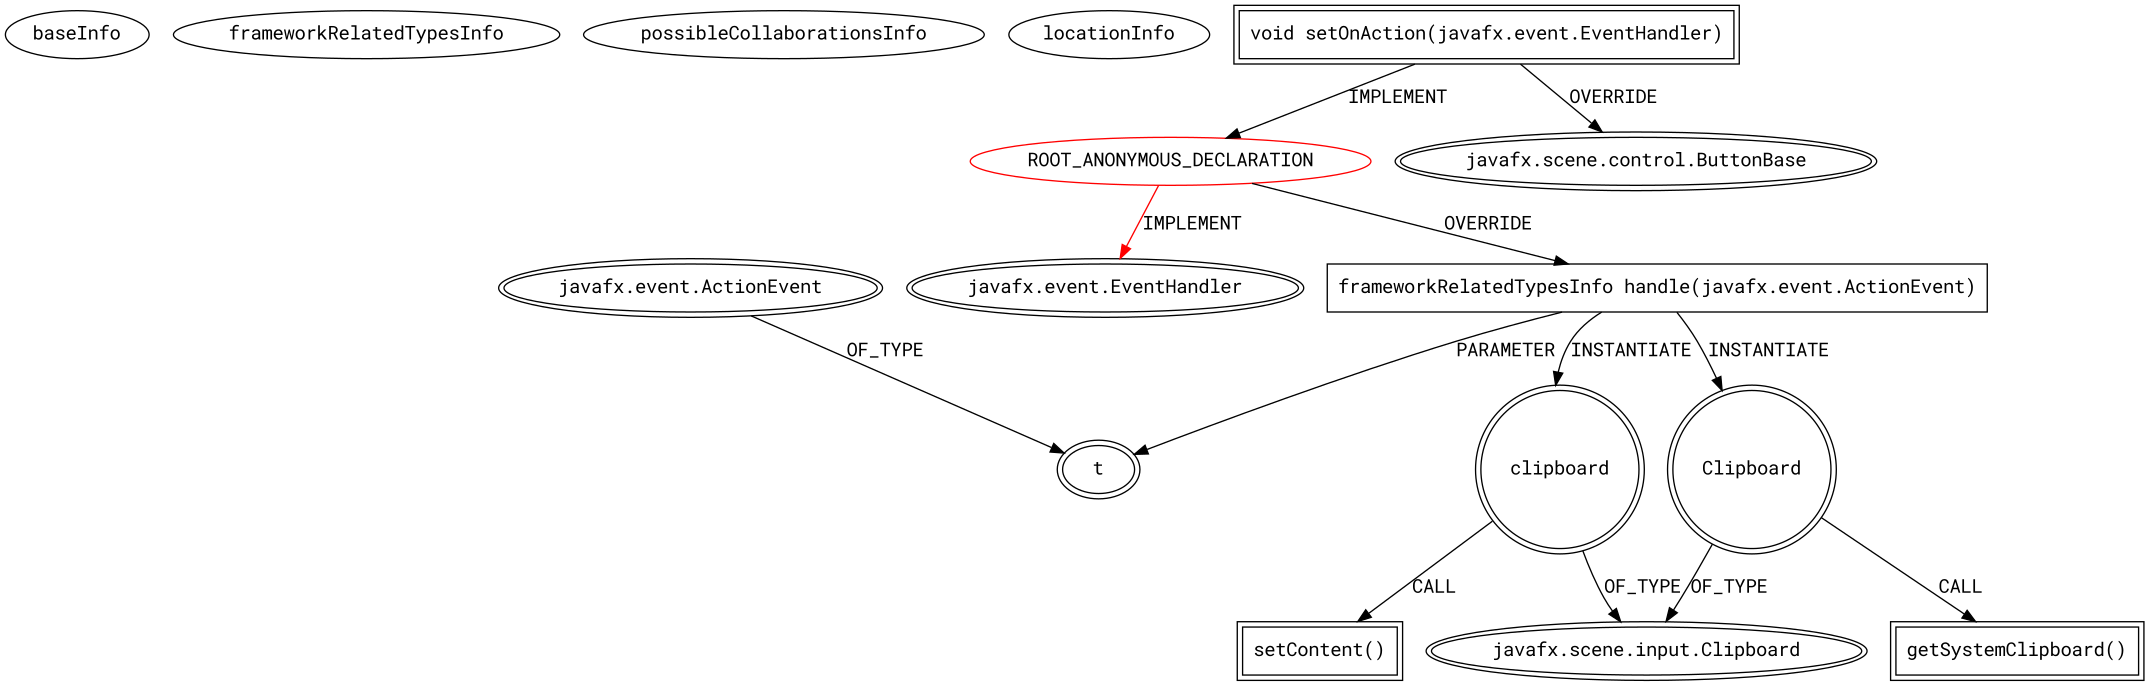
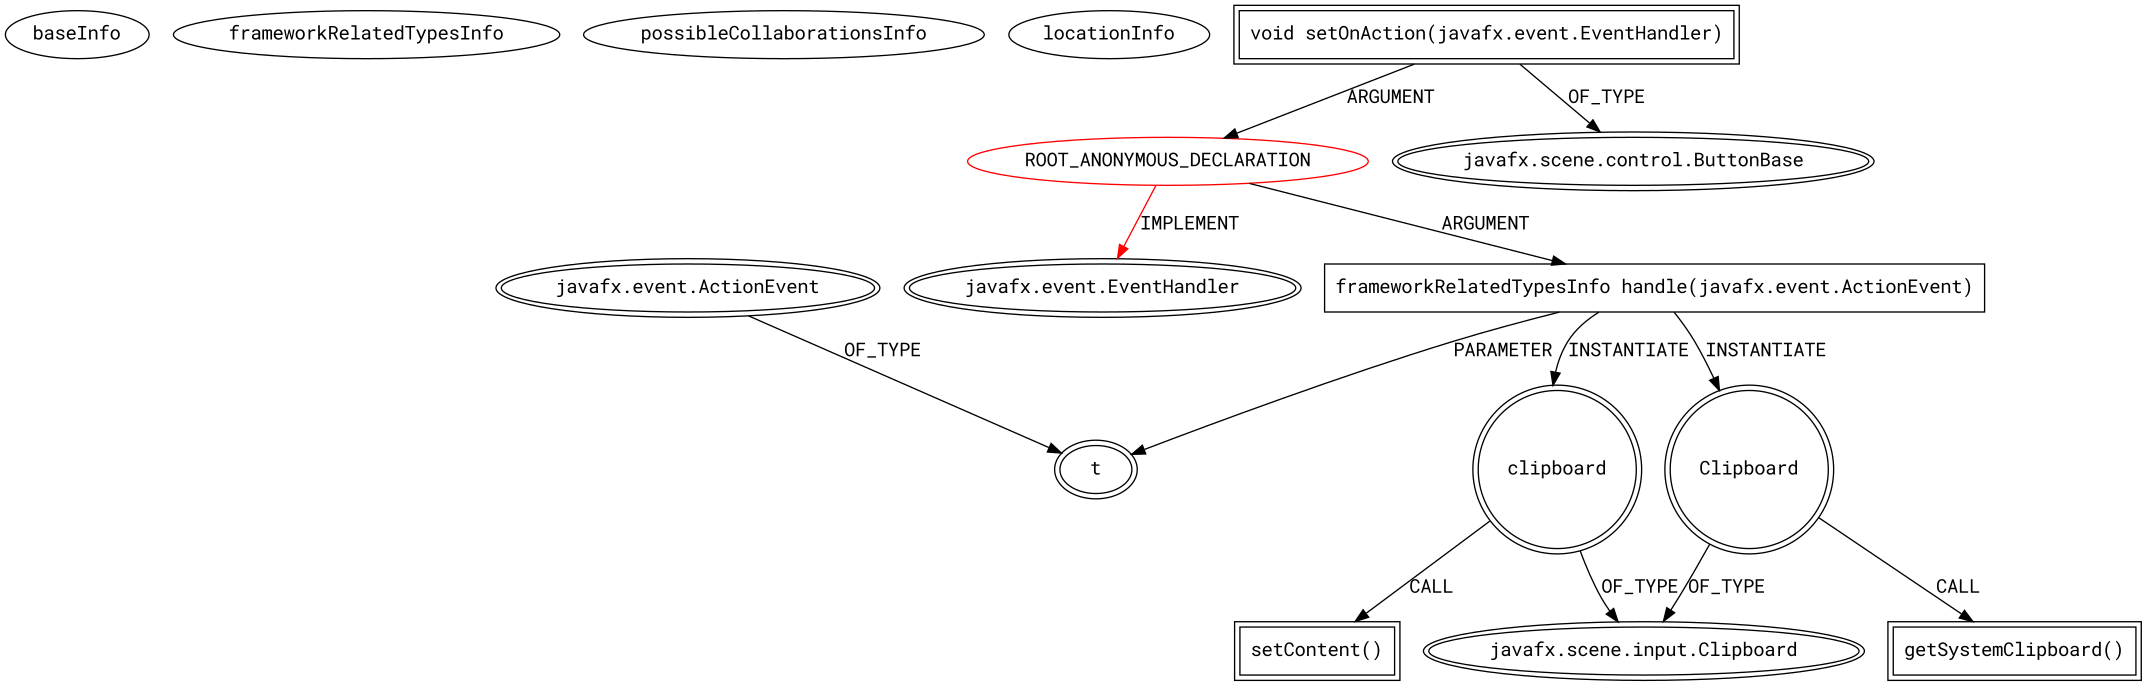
edge "void setOnAction(javafx.event.EventHandler)" -> "ROOT_ANONYMOUS_DECLARATION": label "IMPLEMENT" -> "ARGUMENT"
edge "void setOnAction(javafx.event.EventHandler)" -> "javafx.scene.control.ButtonBase": label "OVERRIDE" -> "OF_TYPE"
edge "ROOT_ANONYMOUS_DECLARATION" -> "frameworkRelatedTypesInfo handle(javafx.event.ActionEvent)": label "OVERRIDE" -> "ARGUMENT"
